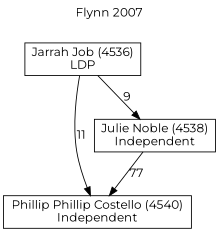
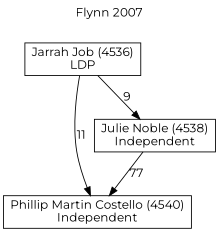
node "Phillip Phillip Costello (4540) Independent": label "Phillip Phillip Costello (4540) Independent" -> "Phillip Martin Costello (4540) Independent"
